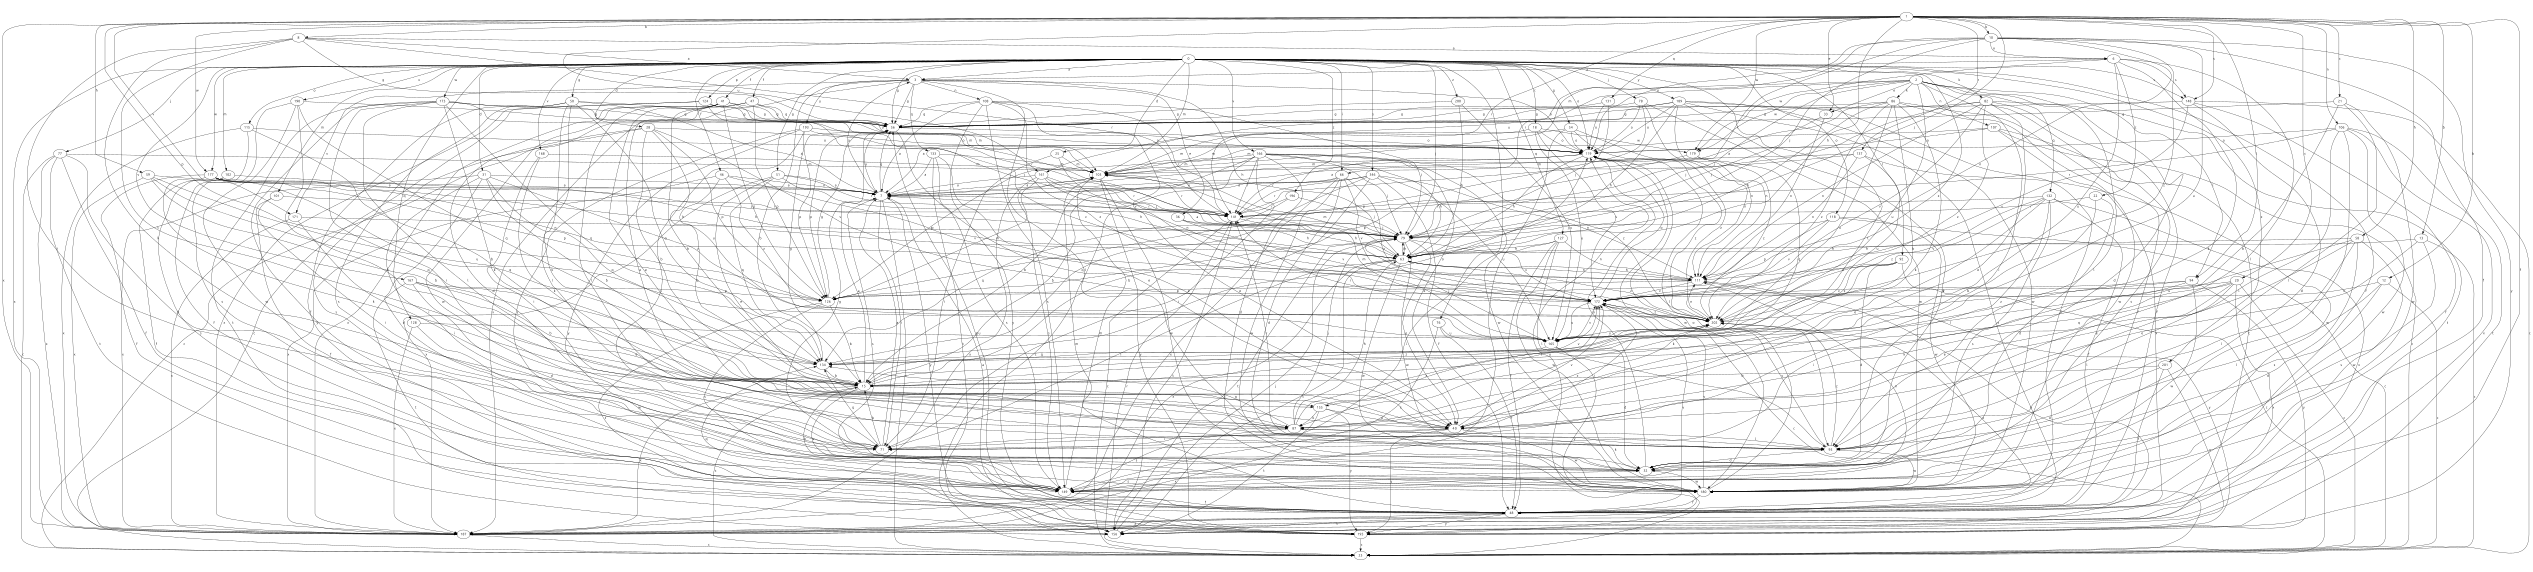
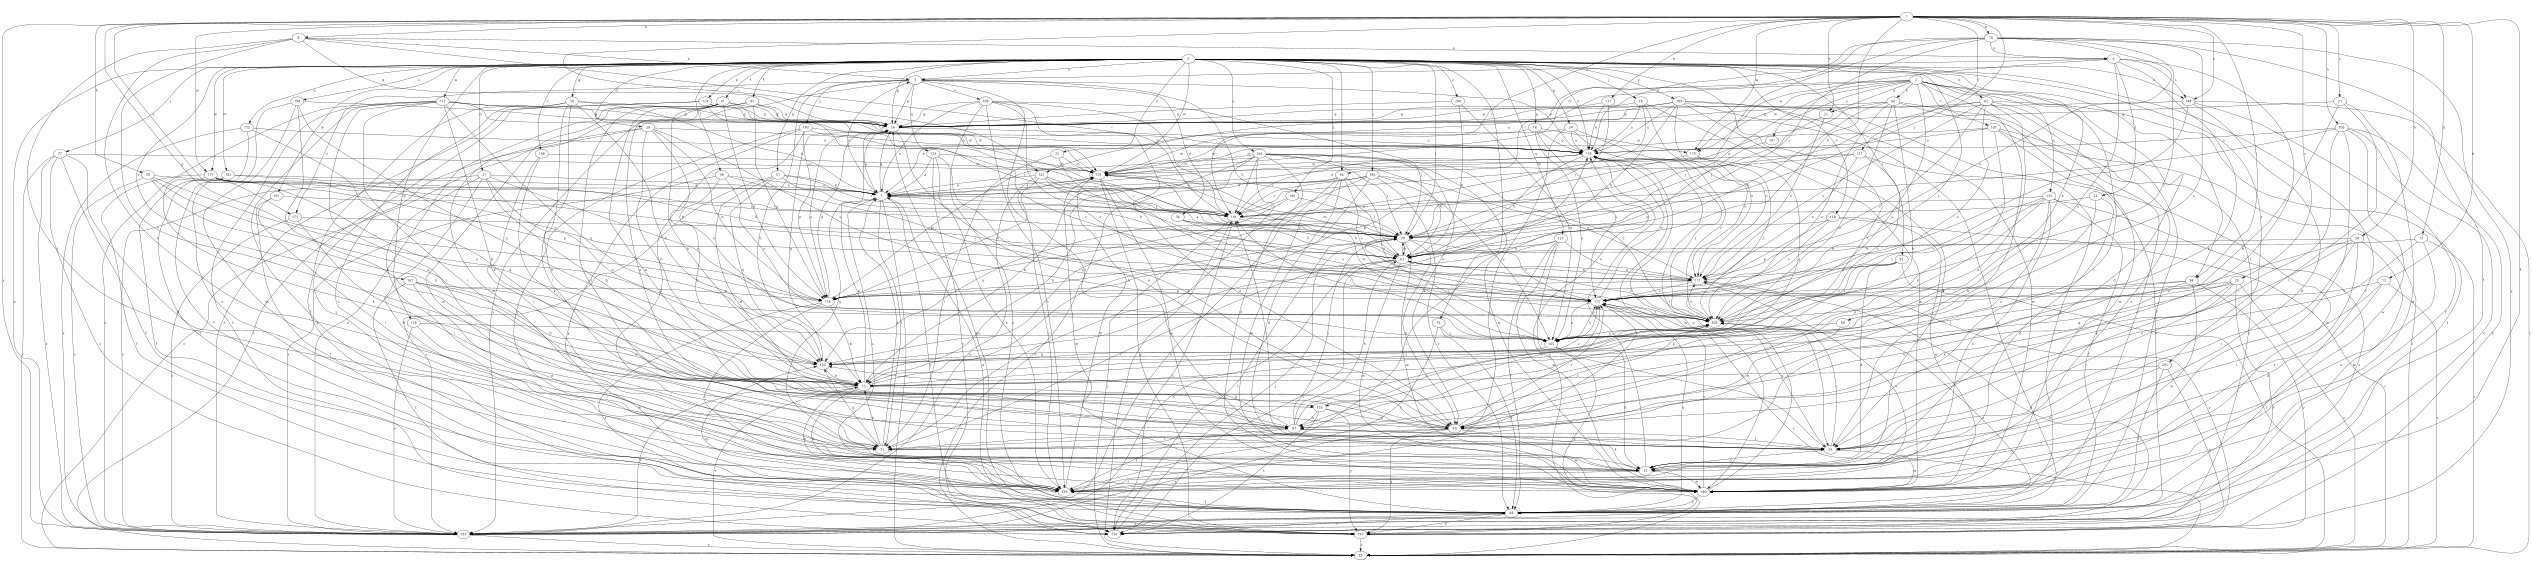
node "191": added
edge "177" -> "7": now "102" -> "7"
node "80": added
edge "86" -> "87": now "107" -> "87"
edge "173" -> "187": added, label "x"
